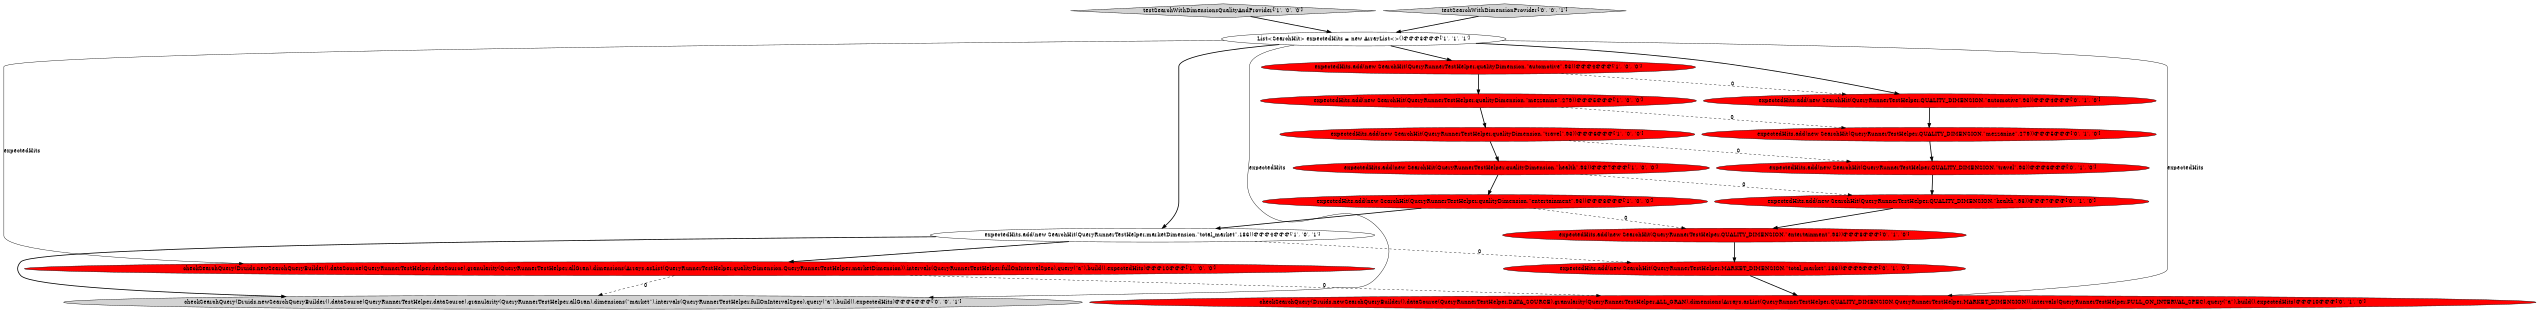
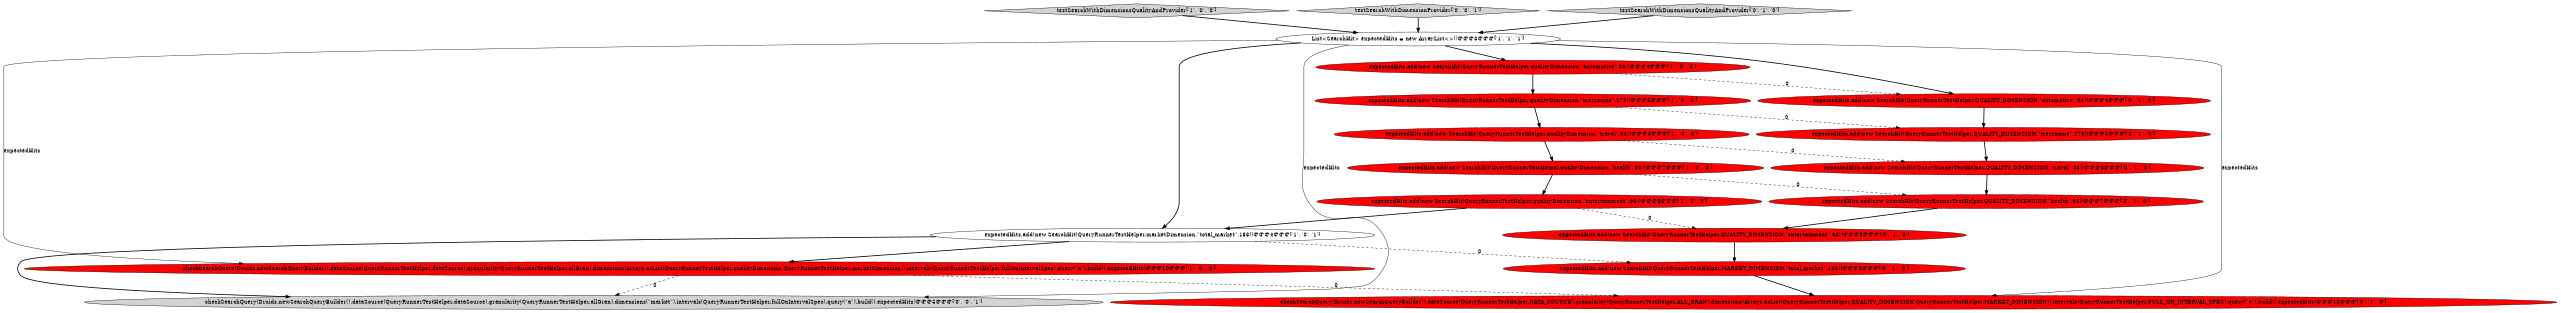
node "testSearchWithDimensionsQualityAndProvider['0', '1', '0']": added
